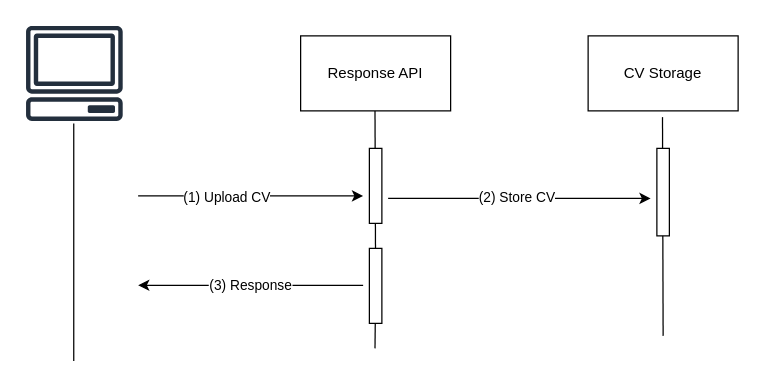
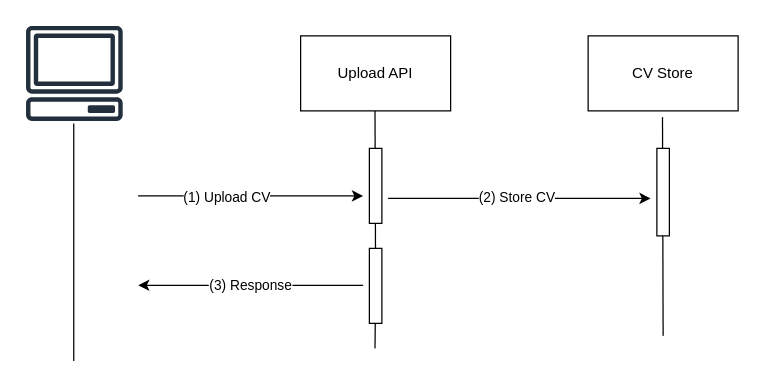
node "Response API": label "Response API" -> "Upload API"
node "CV Storage": label "CV Storage" -> "CV Store"
